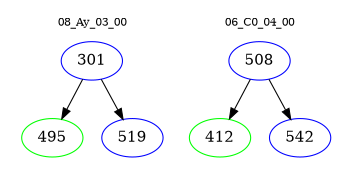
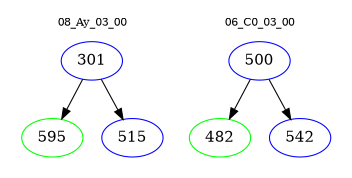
cluster "06_C0_04_00": label "06_C0_04_00" -> "06_C0_03_00"
node "508": label "508" -> "500"
node "495": label "495" -> "595"
node "519": label "519" -> "515"
node "412": label "412" -> "482"
